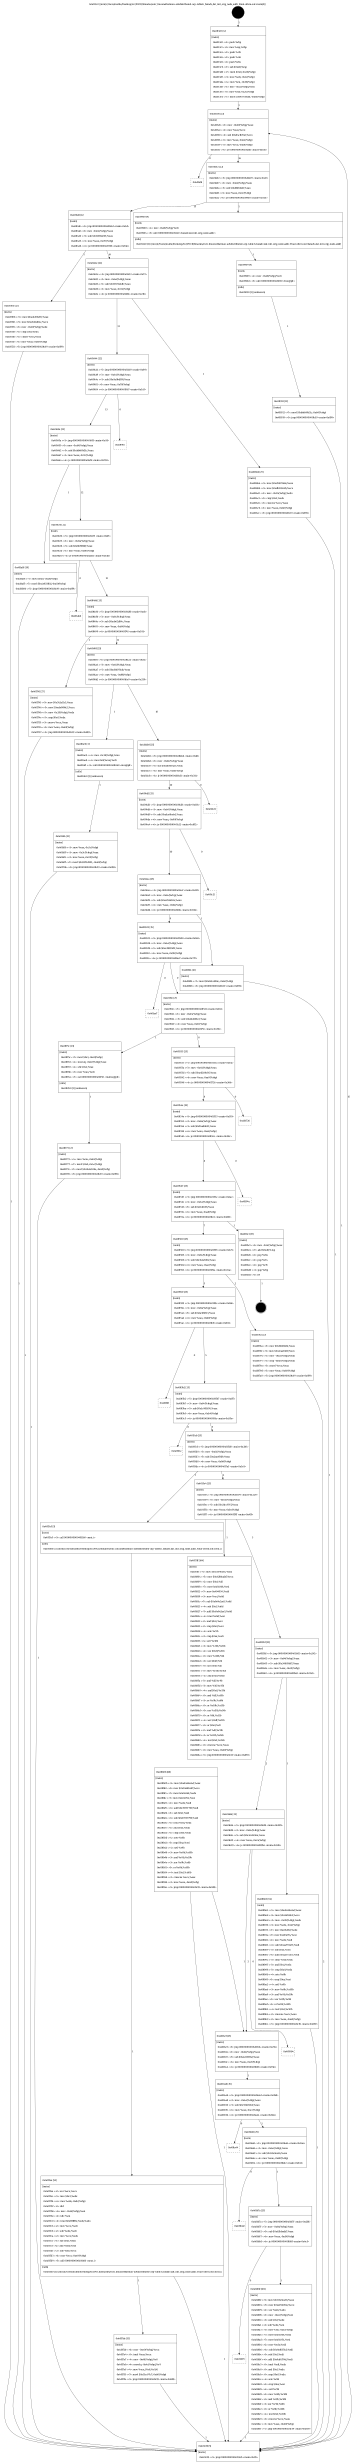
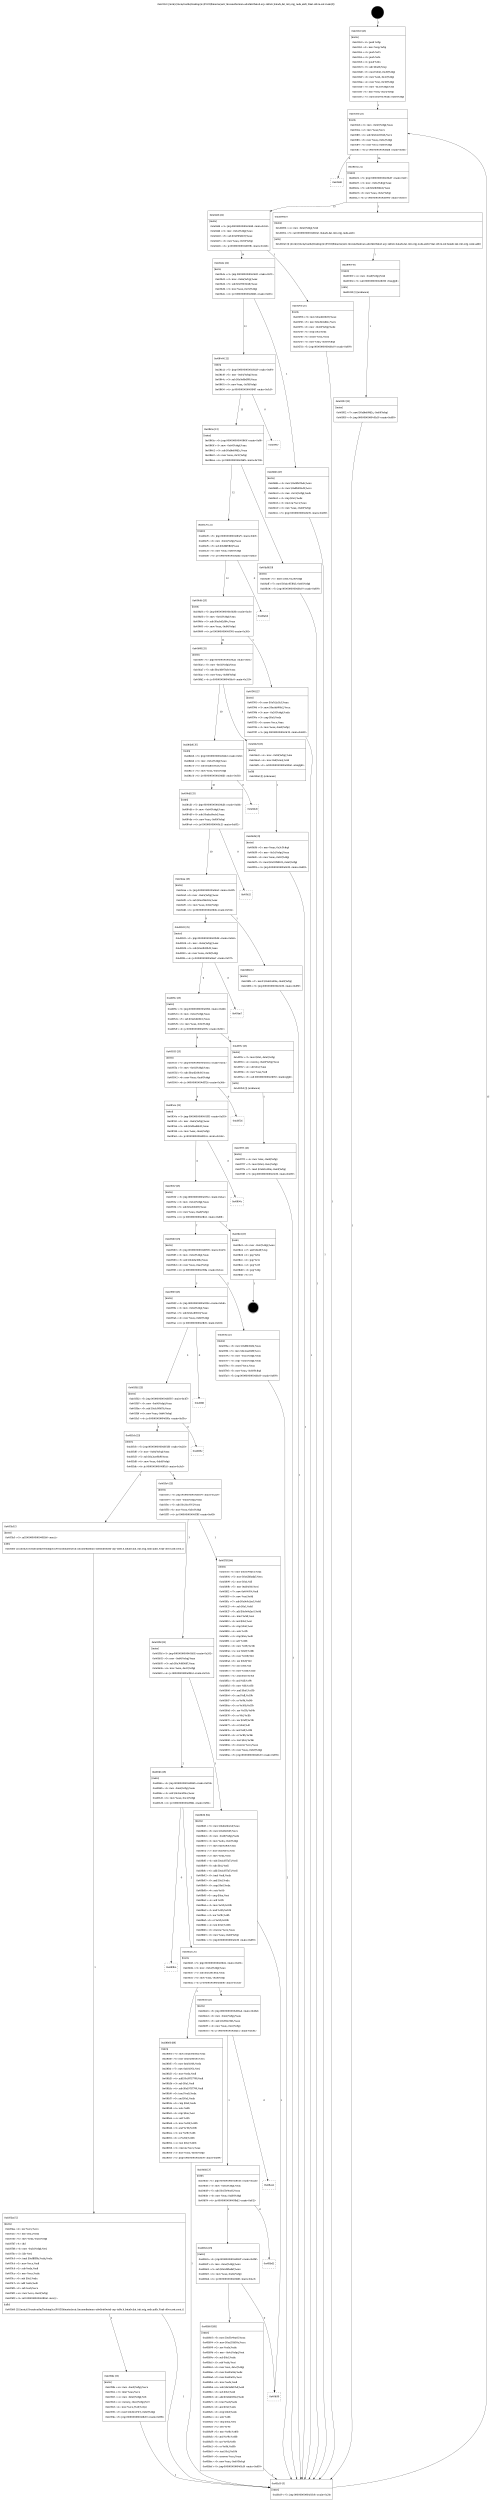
edge "0x401b0b [88]" -> "0x40162f [25]": reversed
edge "0x401b63 [94]" -> "0x401c19 [5]": now "0x401b63 [94]" -> "0x401693"
